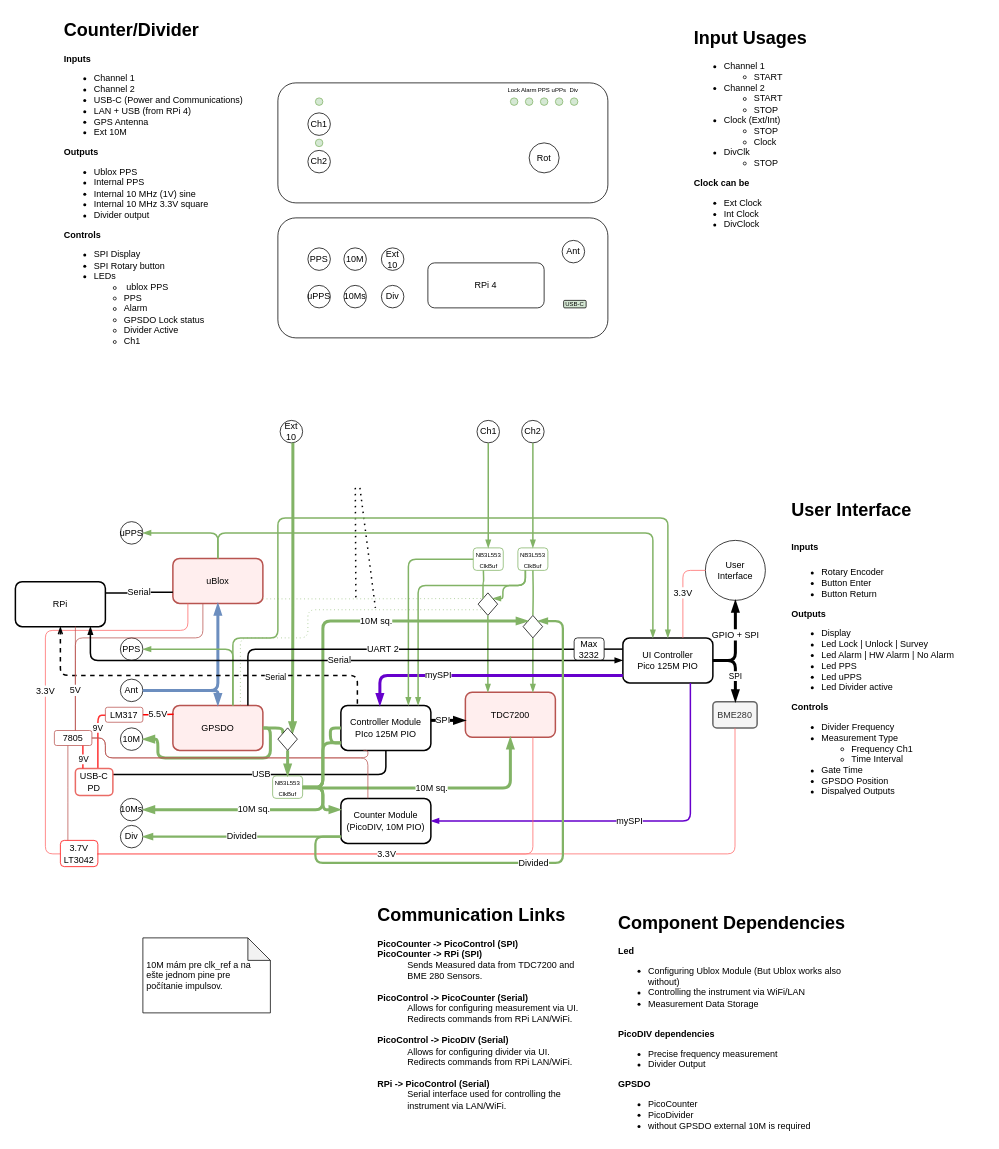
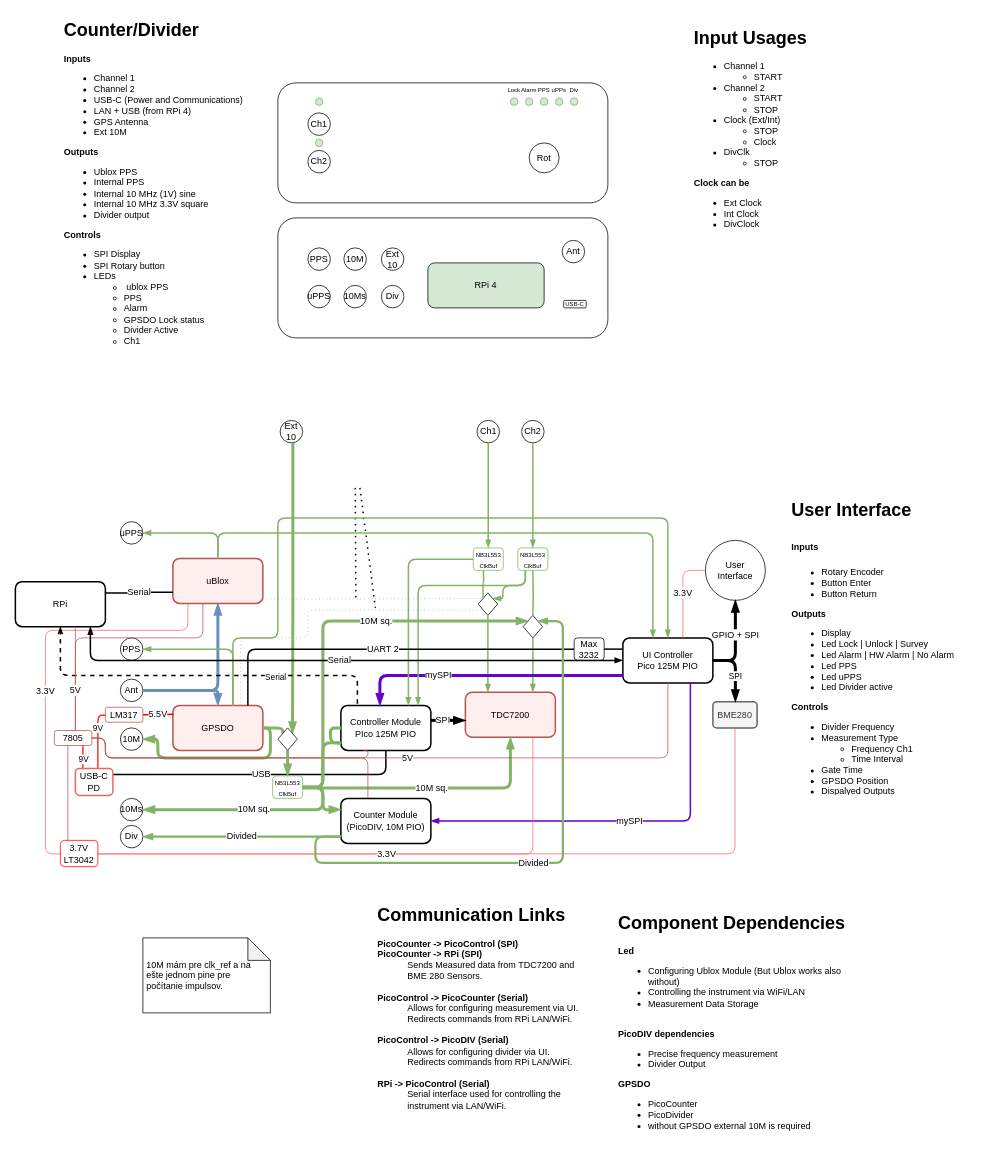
node "RPi 4": fillcolor #ffffff -> #d5e8d4
node "USB-C": fillcolor #d5e8d4 -> #ffffff
edge "UI Controller Pico 125M PIO" -- "7805": added, label "5V"
